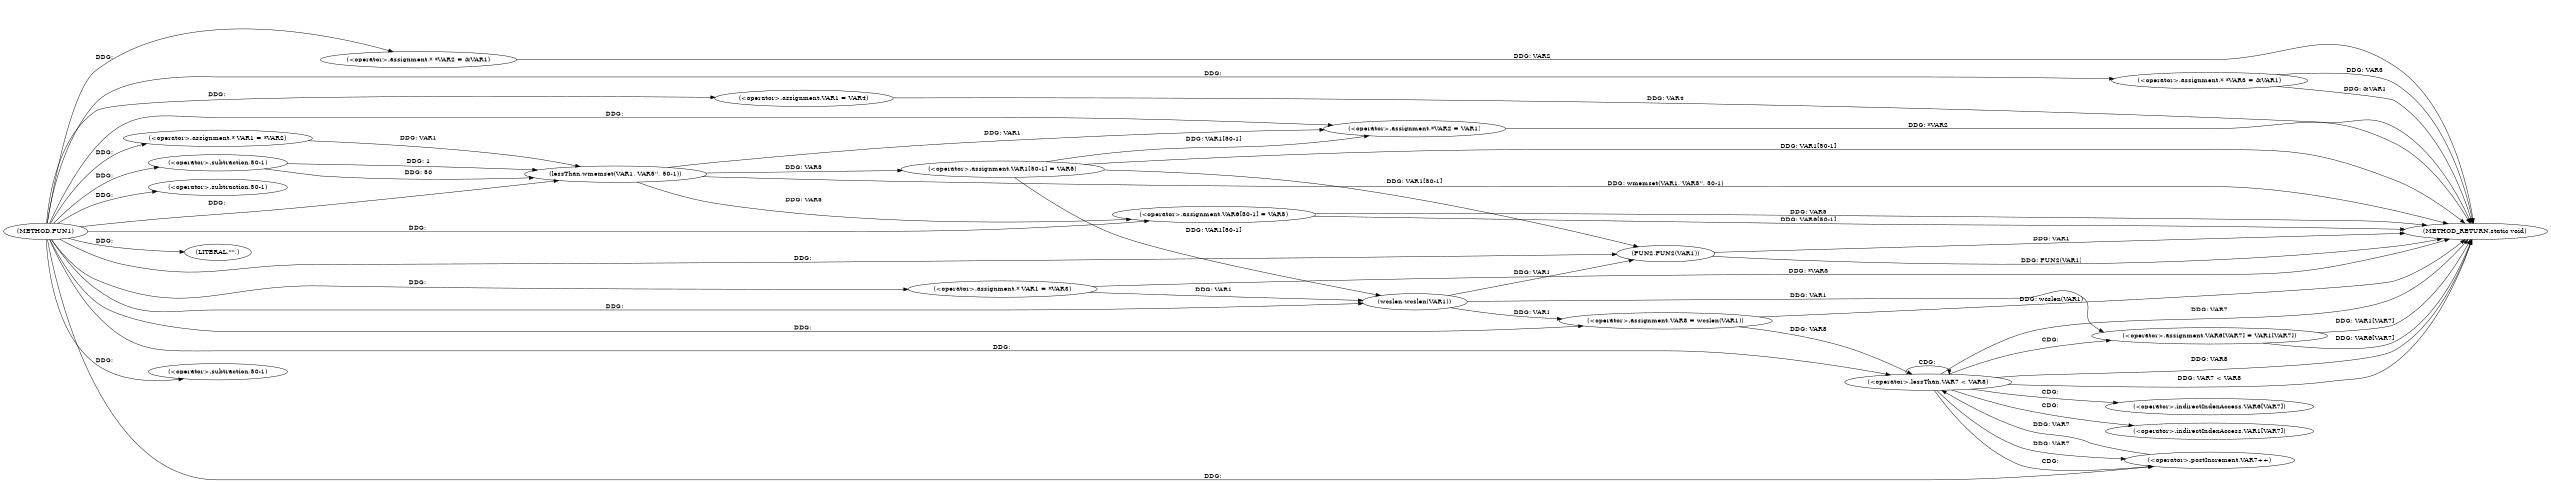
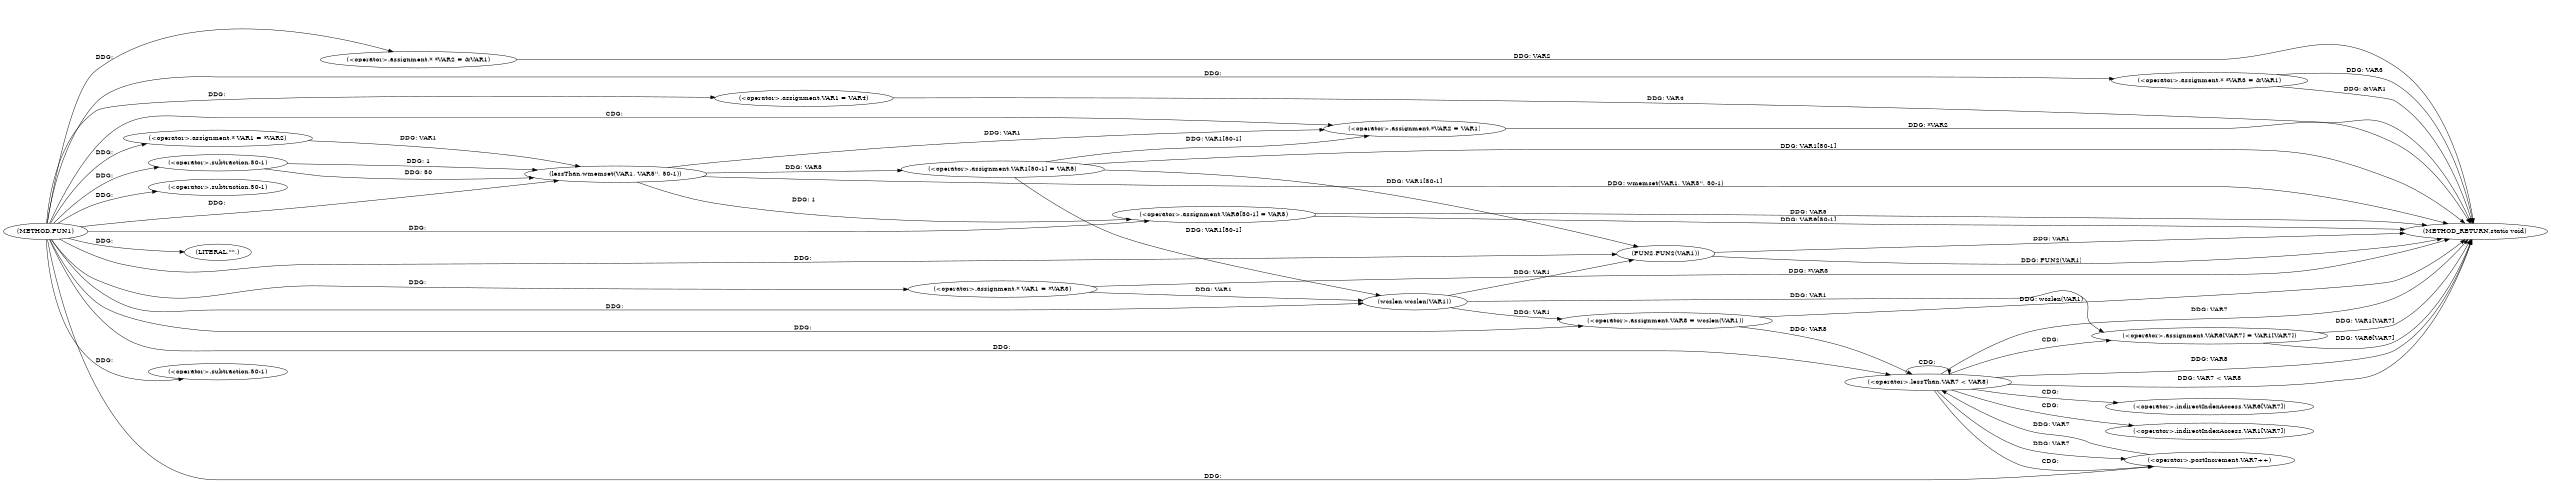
edge "(METHOD,FUN1)" -> "(<operator>.assignment,*VAR2 = VAR1)": label "DDG: " -> "CDG: "
edge "(lessThan,wmemset(VAR1, VAR5'', 50-1))" -> "(<operator>.assignment,VAR6[50-1] = VAR5)": label "DDG: VAR5" -> "DDG: 1"
